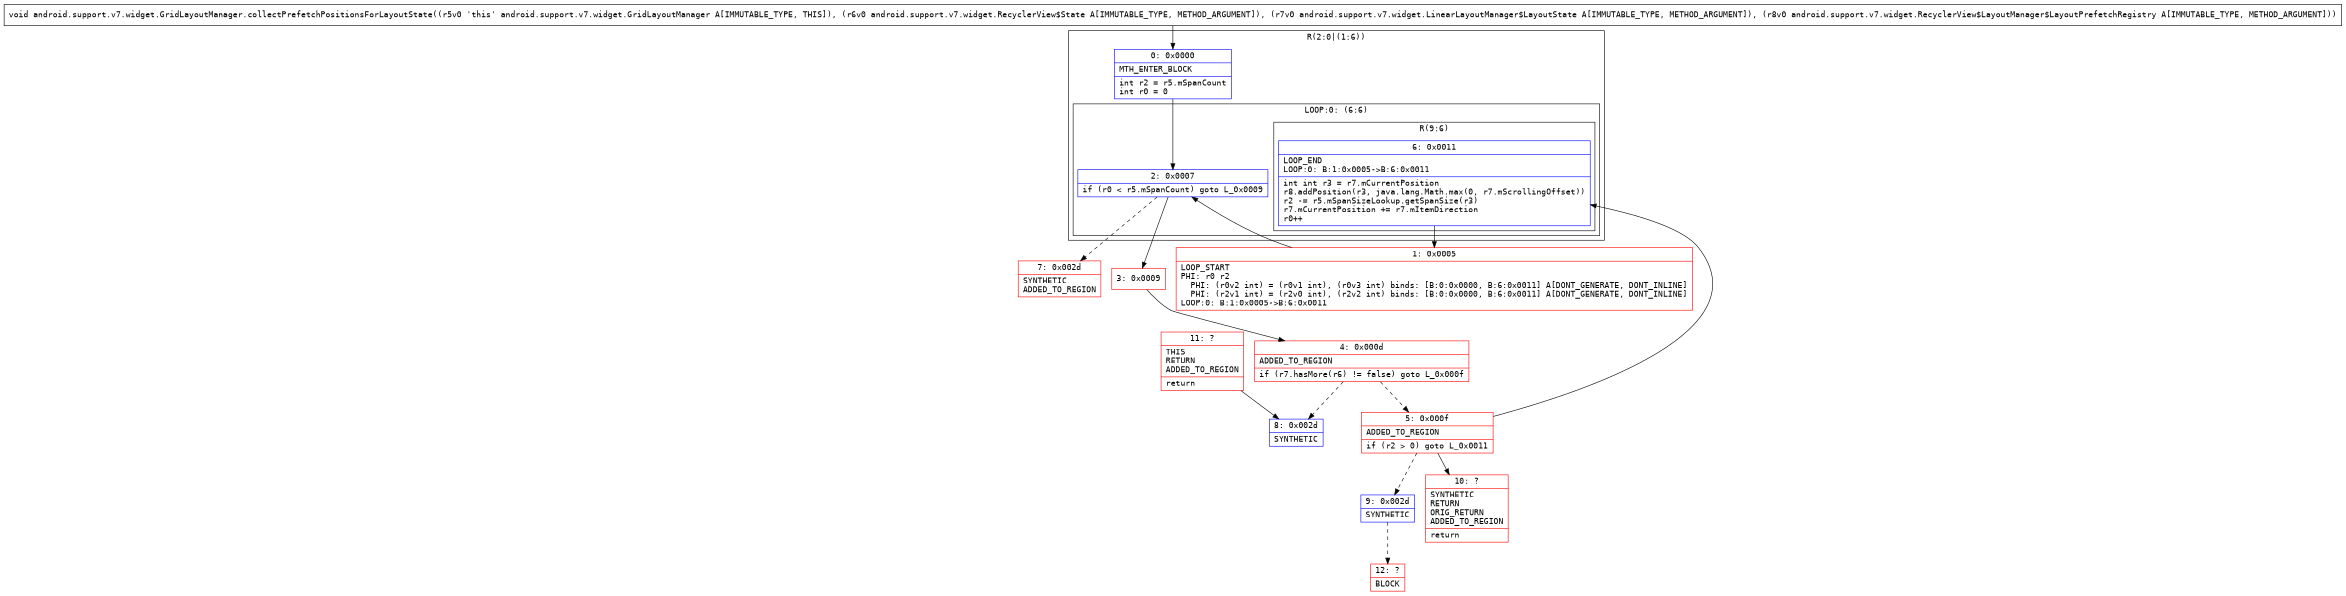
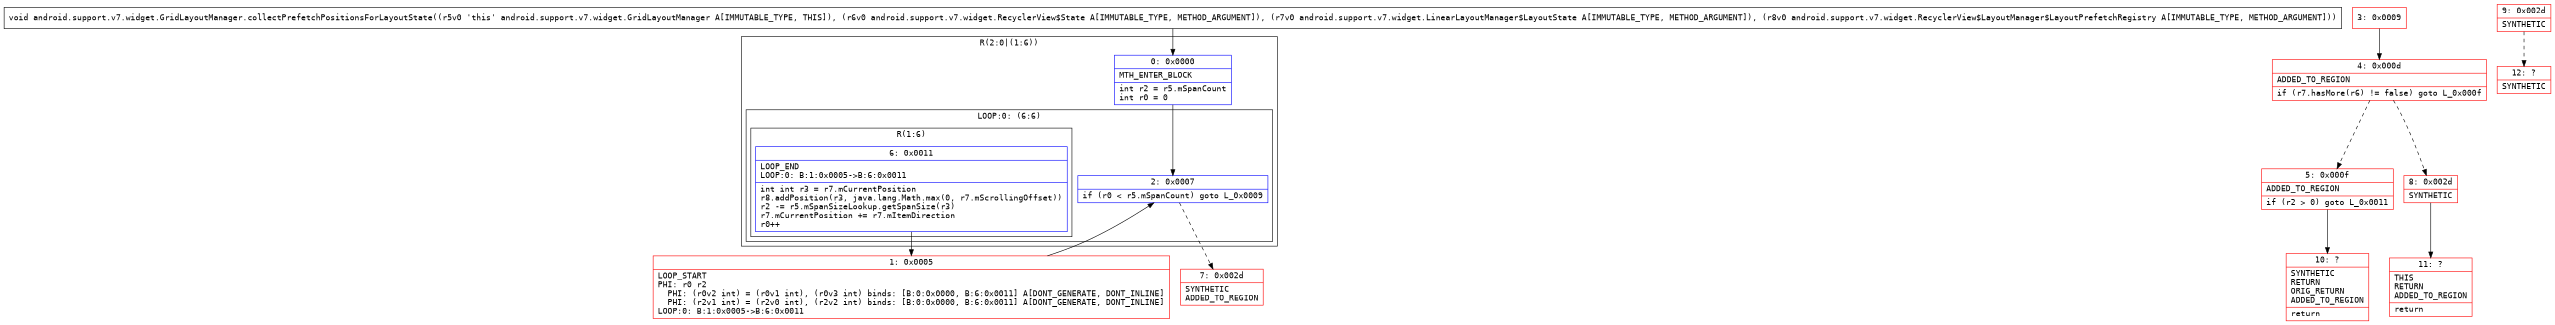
cluster "R(9:6)": label "R(9:6)" -> "R(1:6)"
edge "2: 0x0007" -> "3: 0x0009": removed
edge "5: 0x000f" -> "6: 0x0011": removed
edge "11: ?" -> "8: 0x002d": reversed
node "8: 0x002d": color blue -> red
edge "5: 0x000f" -> "9: 0x002d": removed
node "9: 0x002d": color blue -> red
node "12: ?": text "BLOCK" -> "SYNTHETIC"
